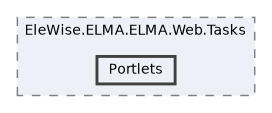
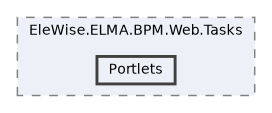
cluster "EleWise.ELMA.ELMA.Web.Tasks": label "EleWise.ELMA.ELMA.Web.Tasks" -> "EleWise.ELMA.BPM.Web.Tasks"
